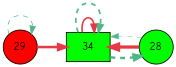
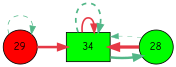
edge "34" -> "28": style dashed -> solid
